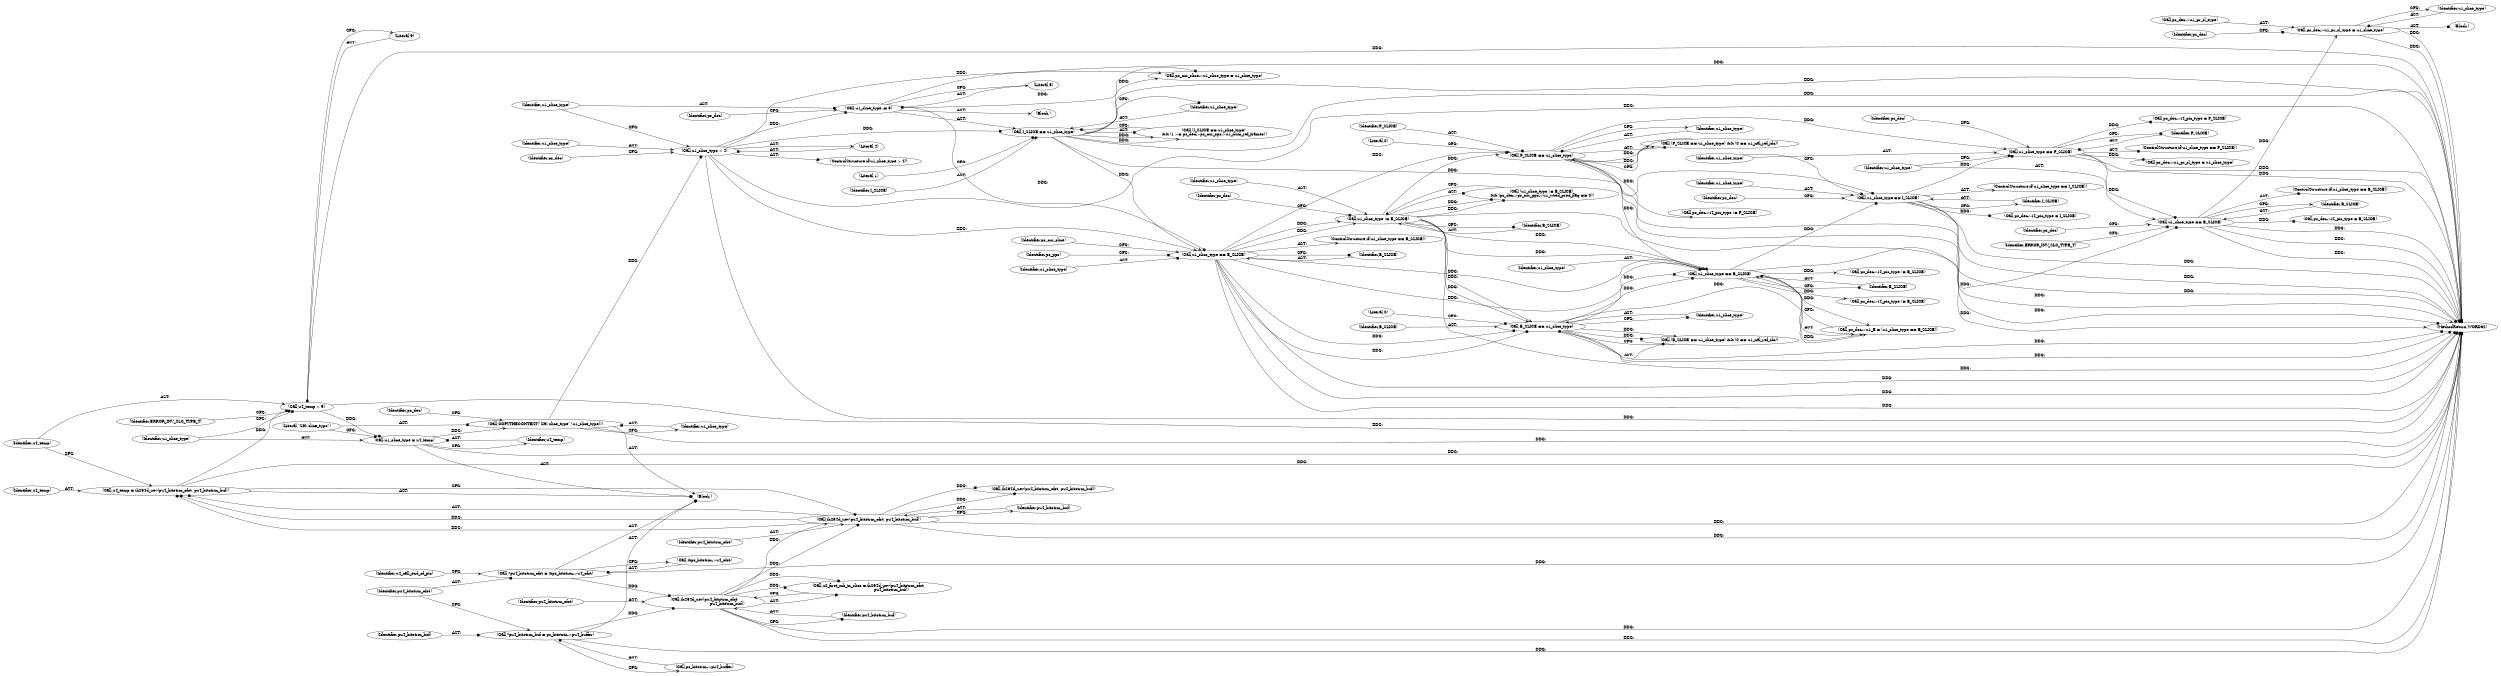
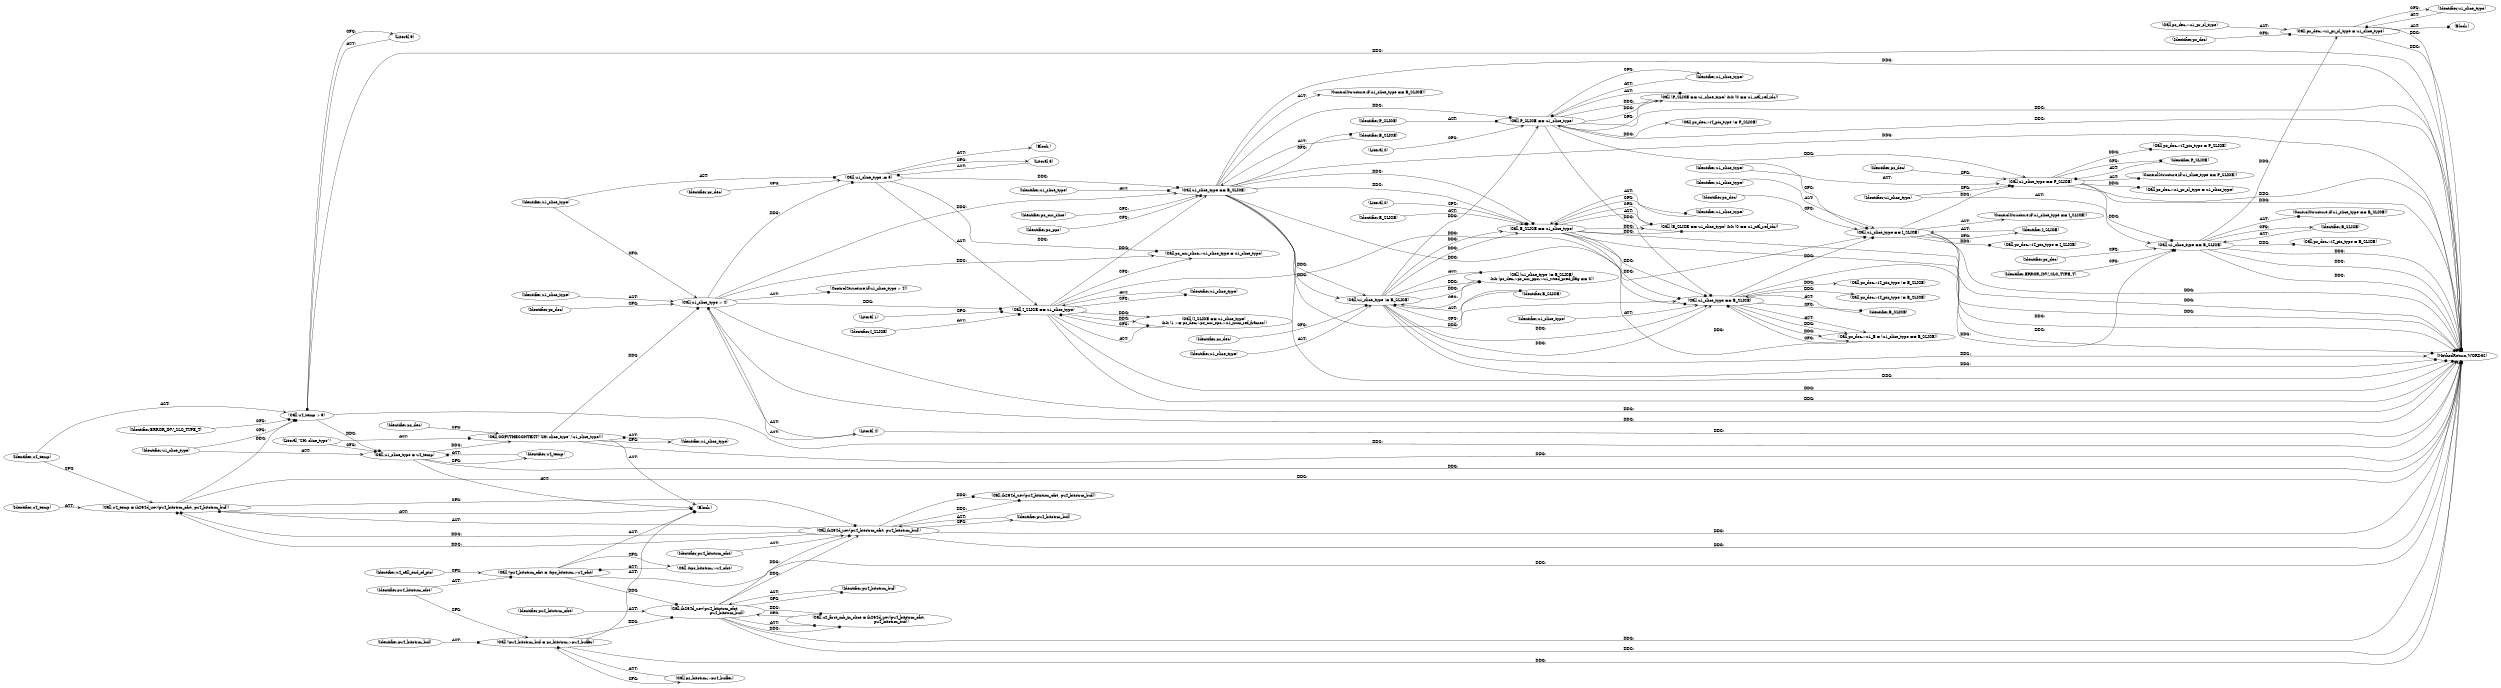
edge "(Call,u1_slice_type -= 5)" -> "(MethodReturn,WORD32)": now "(Literal,4)" -> "(MethodReturn,WORD32)"
edge "(Call,I_SLICE == u1_slice_type)" -> "(Call,ps_cur_slice->u1_slice_type = u1_slice_type)": label "DDG: " -> "CFG: "
